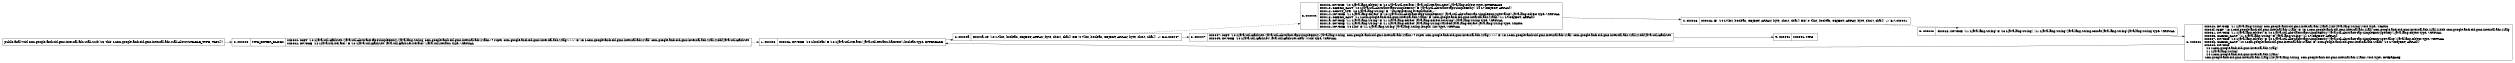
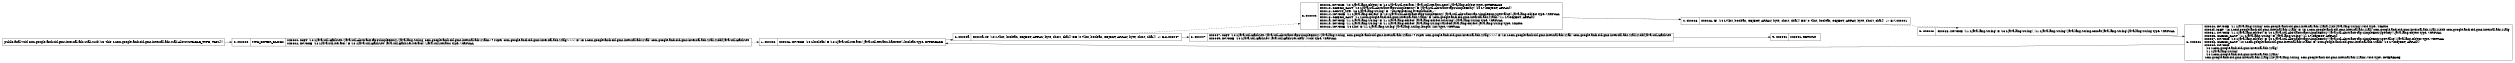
node "9: 0x004c": text "0x004c: MTH" -> "0x004c: RETURN"
